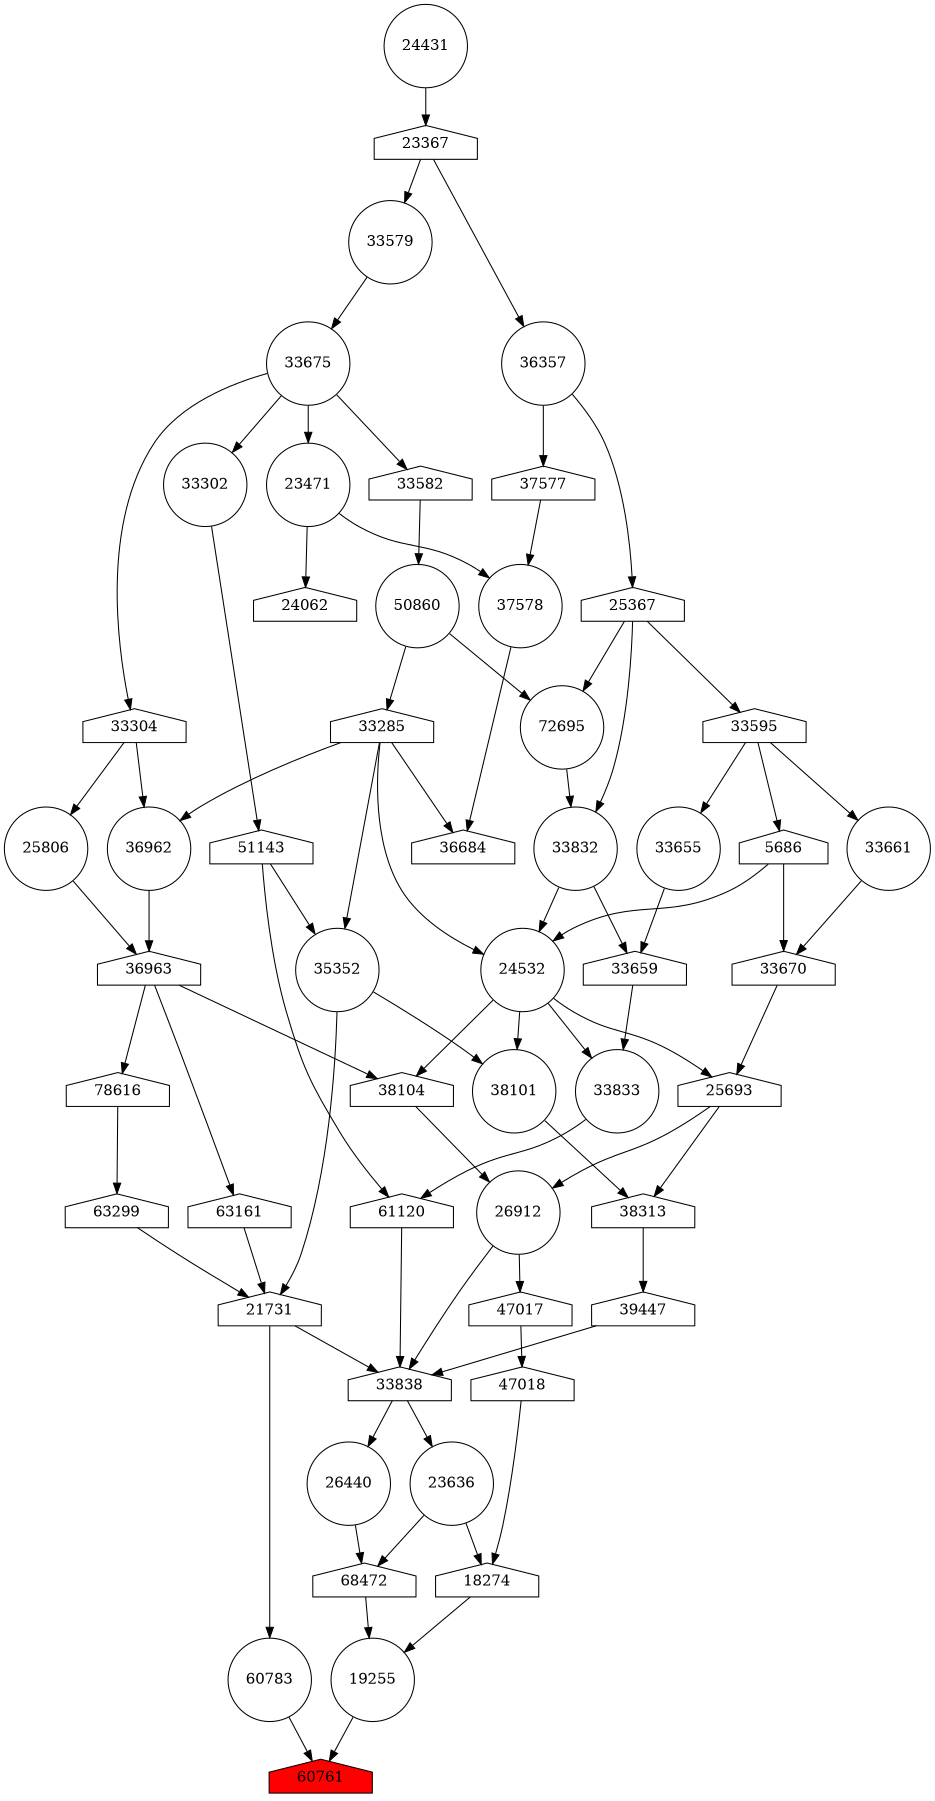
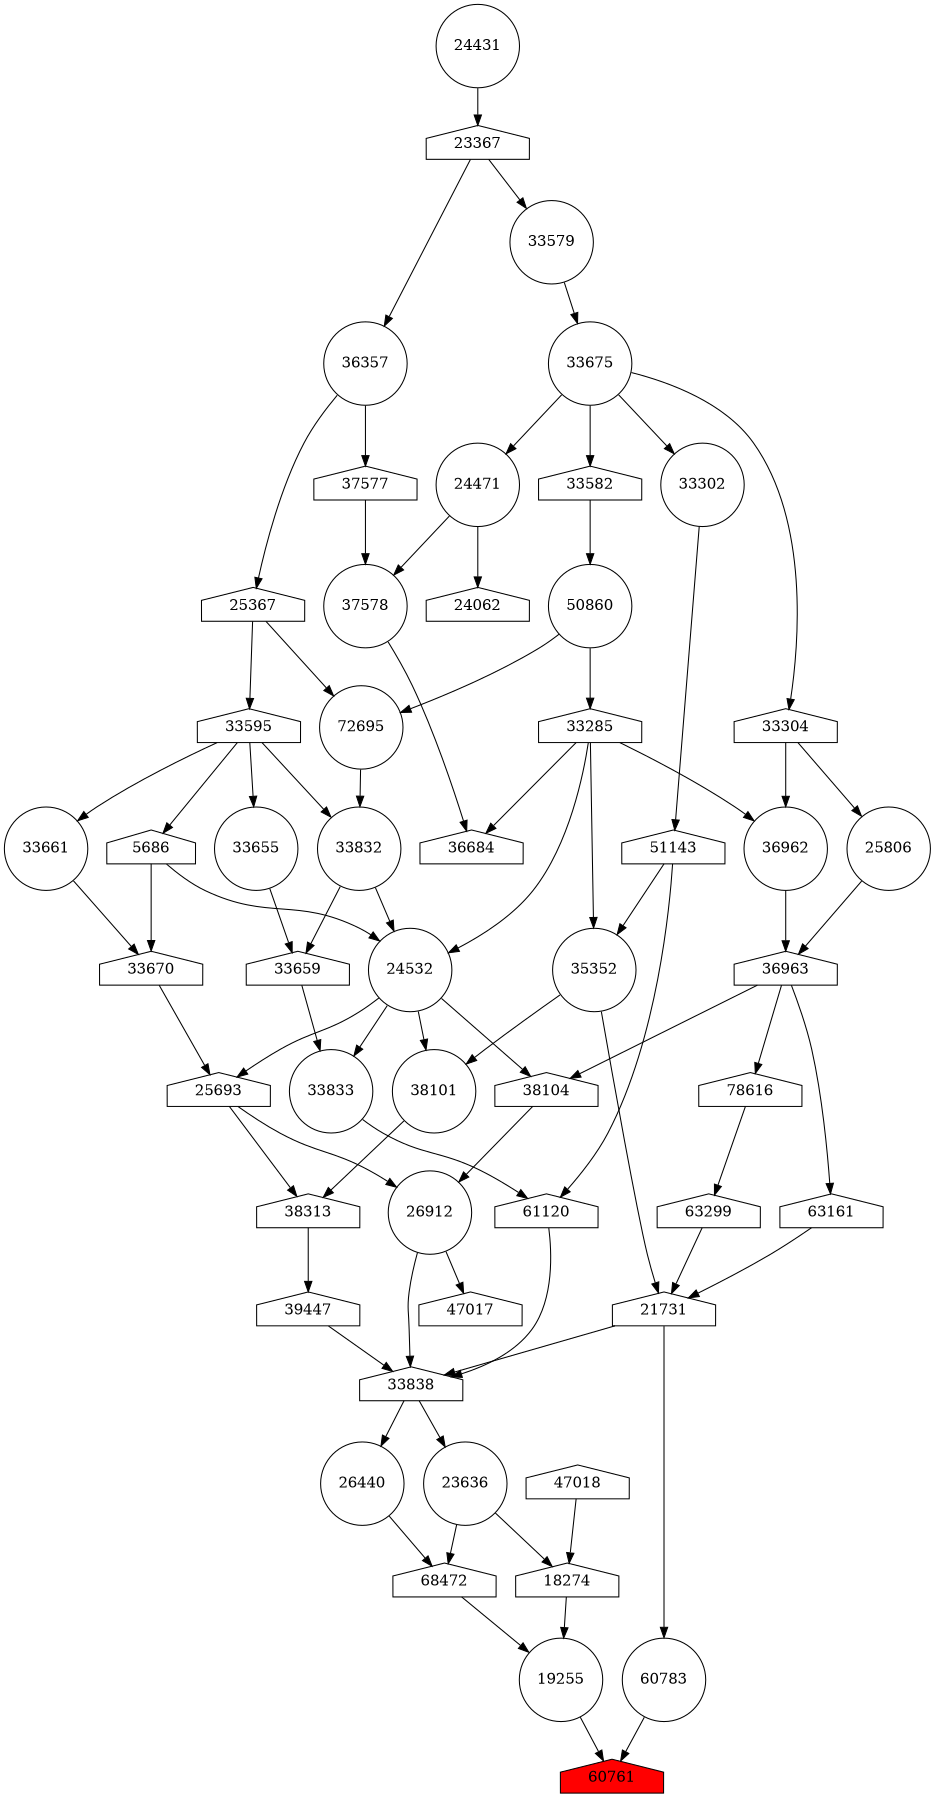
node "23471": label "23471" -> "24471"
edge "25367" -> "33832": now "33595" -> "33832"
edge "47017" -> "47018": removed
